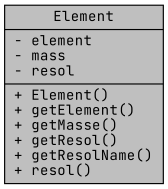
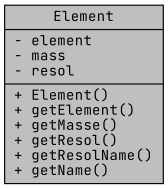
node "Element": text "+ resol()" -> "+ getName()"
